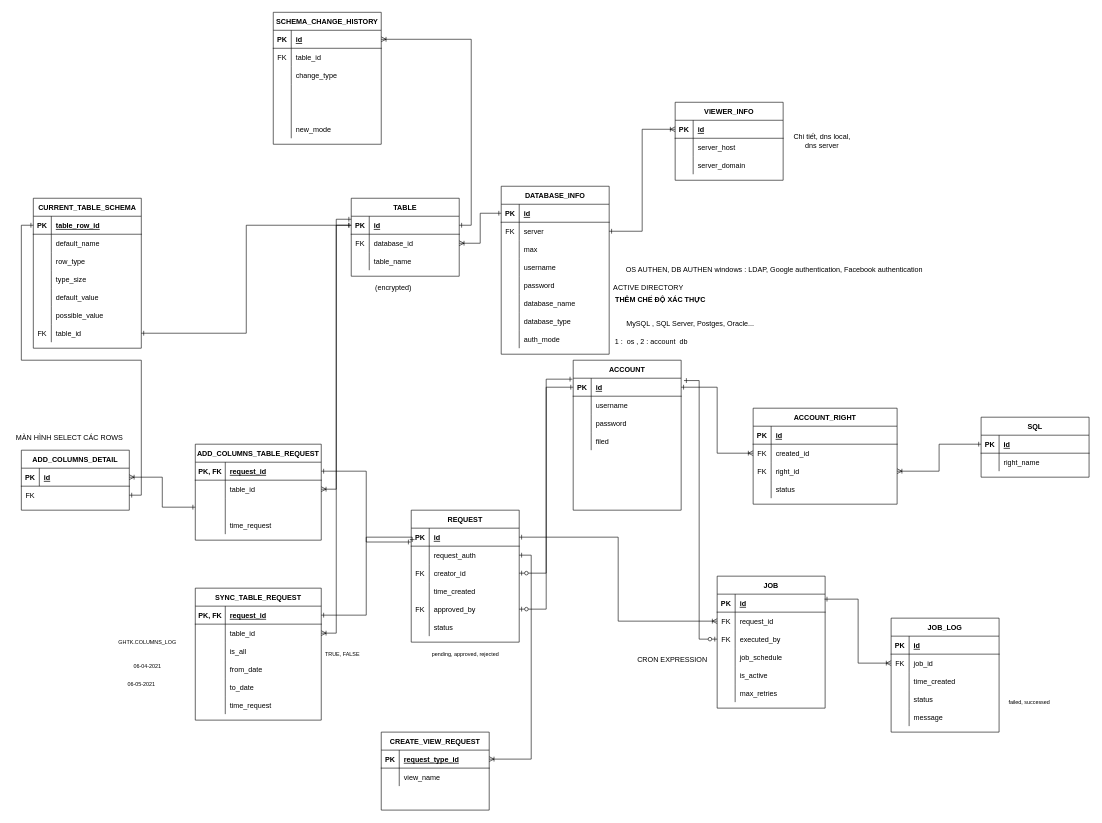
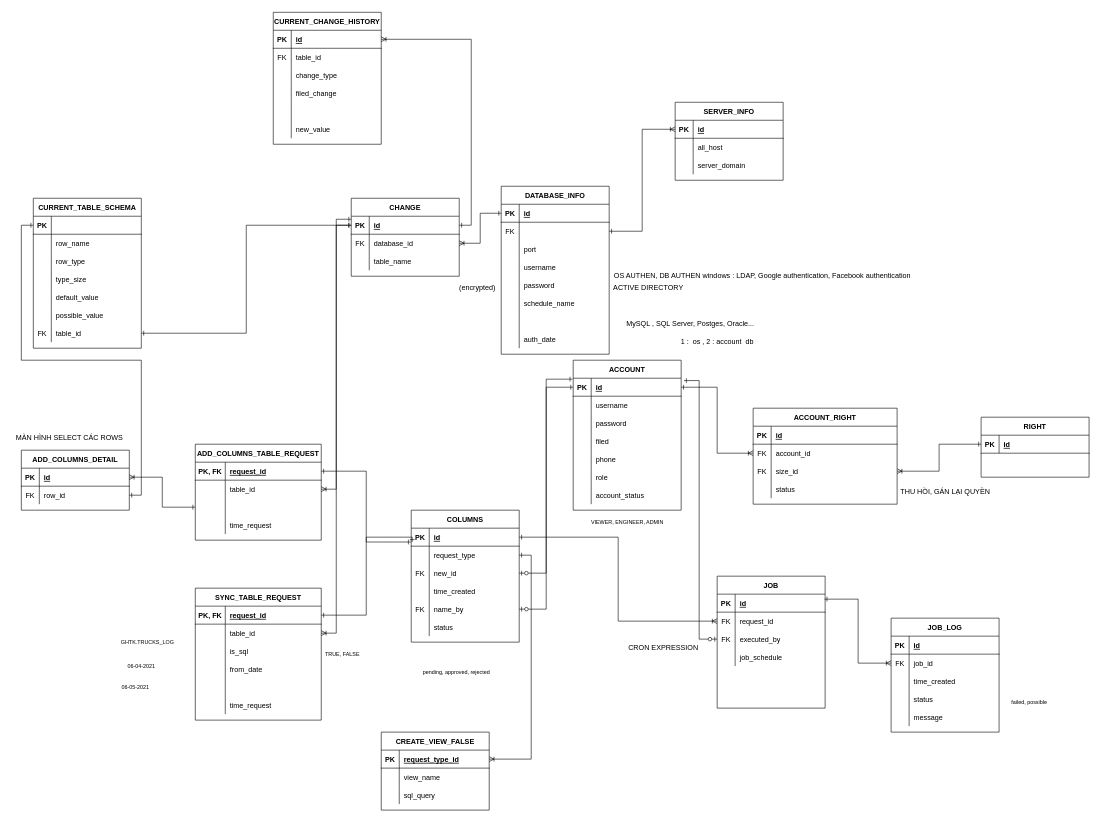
node "SCHEMA_CHANGE_HISTORY": label "SCHEMA_CHANGE_HISTORY" -> "CURRENT_CHANGE_HISTORY"
node "filed_change": added
node "VIEWER_INFO": label "VIEWER_INFO" -> "SERVER_INFO"
node "new_mode": label "new_mode" -> "new_value"
node "Chi tiết, dns local, dns server": removed
node "server_host": label "server_host" -> "all_host"
node "TABLE": label "TABLE" -> "CHANGE"
node "table_row_id": removed
node "server": removed
node "default_name": label "default_name" -> "row_name"
node "max": label "max" -> "port"
node "OS AUTHEN, DB AUTHEN windows : LDAP, Google authentication, Facebook authentication": moved (774, 270) -> (762, 276)
node "(encrypted)": moved (393, 288) -> (477, 288)
node "THÊM CHẾ ĐỘ XÁC THỰC": removed
node "database_name": label "database_name" -> "schedule_name"
node "database_type": removed
node "auth_mode": label "auth_mode" -> "auth_date"
node "1 : os , 2 : account db": moved (651, 342) -> (717, 342)
node "SQL": label "SQL" -> "RIGHT"
node "created_id": label "created_id" -> "account_id"
node "phone": added
node "right_name": removed
node "right_id": label "right_id" -> "size_id"
node "role": added
node "THU HỒI, GÁN LẠI QUYỀN": added
node "row_id": added
node "account_status": added
node "REQUEST": label "REQUEST" -> "COLUMNS"
node "VIEWER, ENGINEER, ADMIN": added
node "request_auth": label "request_auth" -> "request_type"
node "creator_id": label "creator_id" -> "new_id"
node "approved_by": label "approved_by" -> "name_by"
node "GHTK.COLUMNS_LOG": label "GHTK.COLUMNS_LOG" -> "GHTK.TRUCKS_LOG"
node "is_all": label "is_all" -> "is_sql"
node "pending, approved, rejected": moved (465, 654) -> (456, 672)
node "CRON EXPRESSION": moved (672, 660) -> (663, 648)
node "06-04-2021": moved (147, 666) -> (141, 666)
node "is_active": removed
node "06-05-2021": moved (141, 684) -> (135, 687)
node "to_date": removed
node "max_retries": removed
node "failed, successed": label "failed, successed" -> "failed, possible"
node "CREATE_VIEW_REQUEST": label "CREATE_VIEW_REQUEST" -> "CREATE_VIEW_FALSE"
node "sql_query": added
